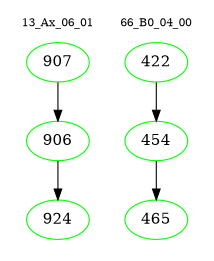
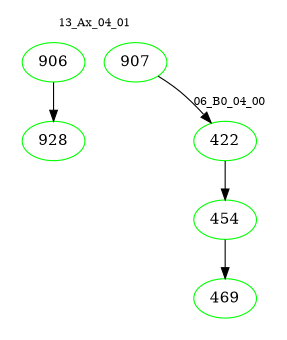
cluster "13_Ax_06_01": label "13_Ax_06_01" -> "13_Ax_04_01"
cluster "66_B0_04_00": label "66_B0_04_00" -> "06_B0_04_00"
edge "907" -> "906": now "907" -> "422"
node "924": label "924" -> "928"
node "465": label "465" -> "469"
